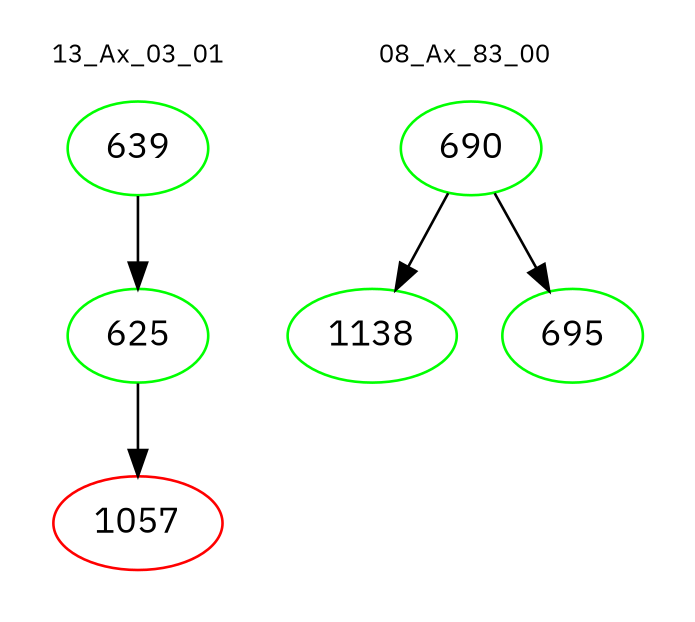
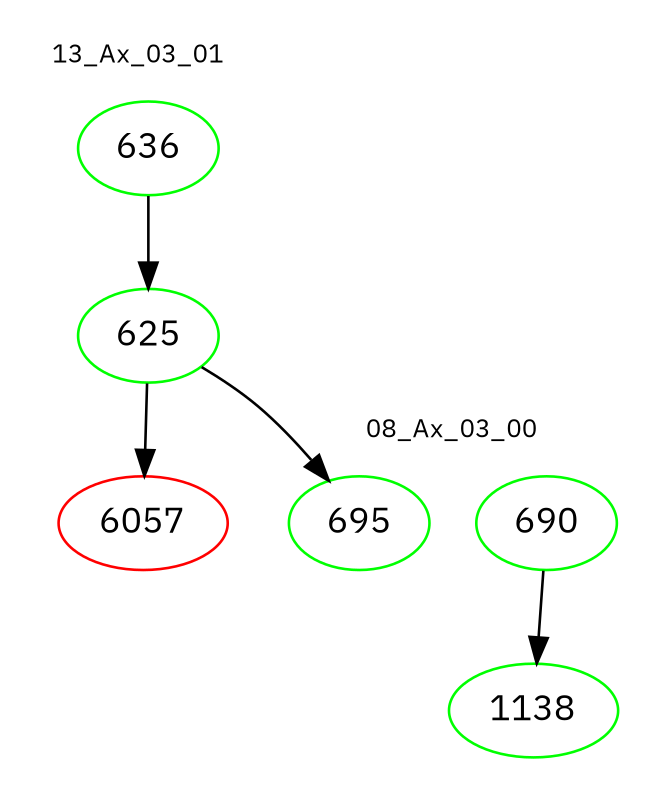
cluster "08_Ax_83_00": label "08_Ax_83_00" -> "08_Ax_03_00"
node "639": label "639" -> "636"
edge "690" -> "695": now "625" -> "695"
node "1057": label "1057" -> "6057"
